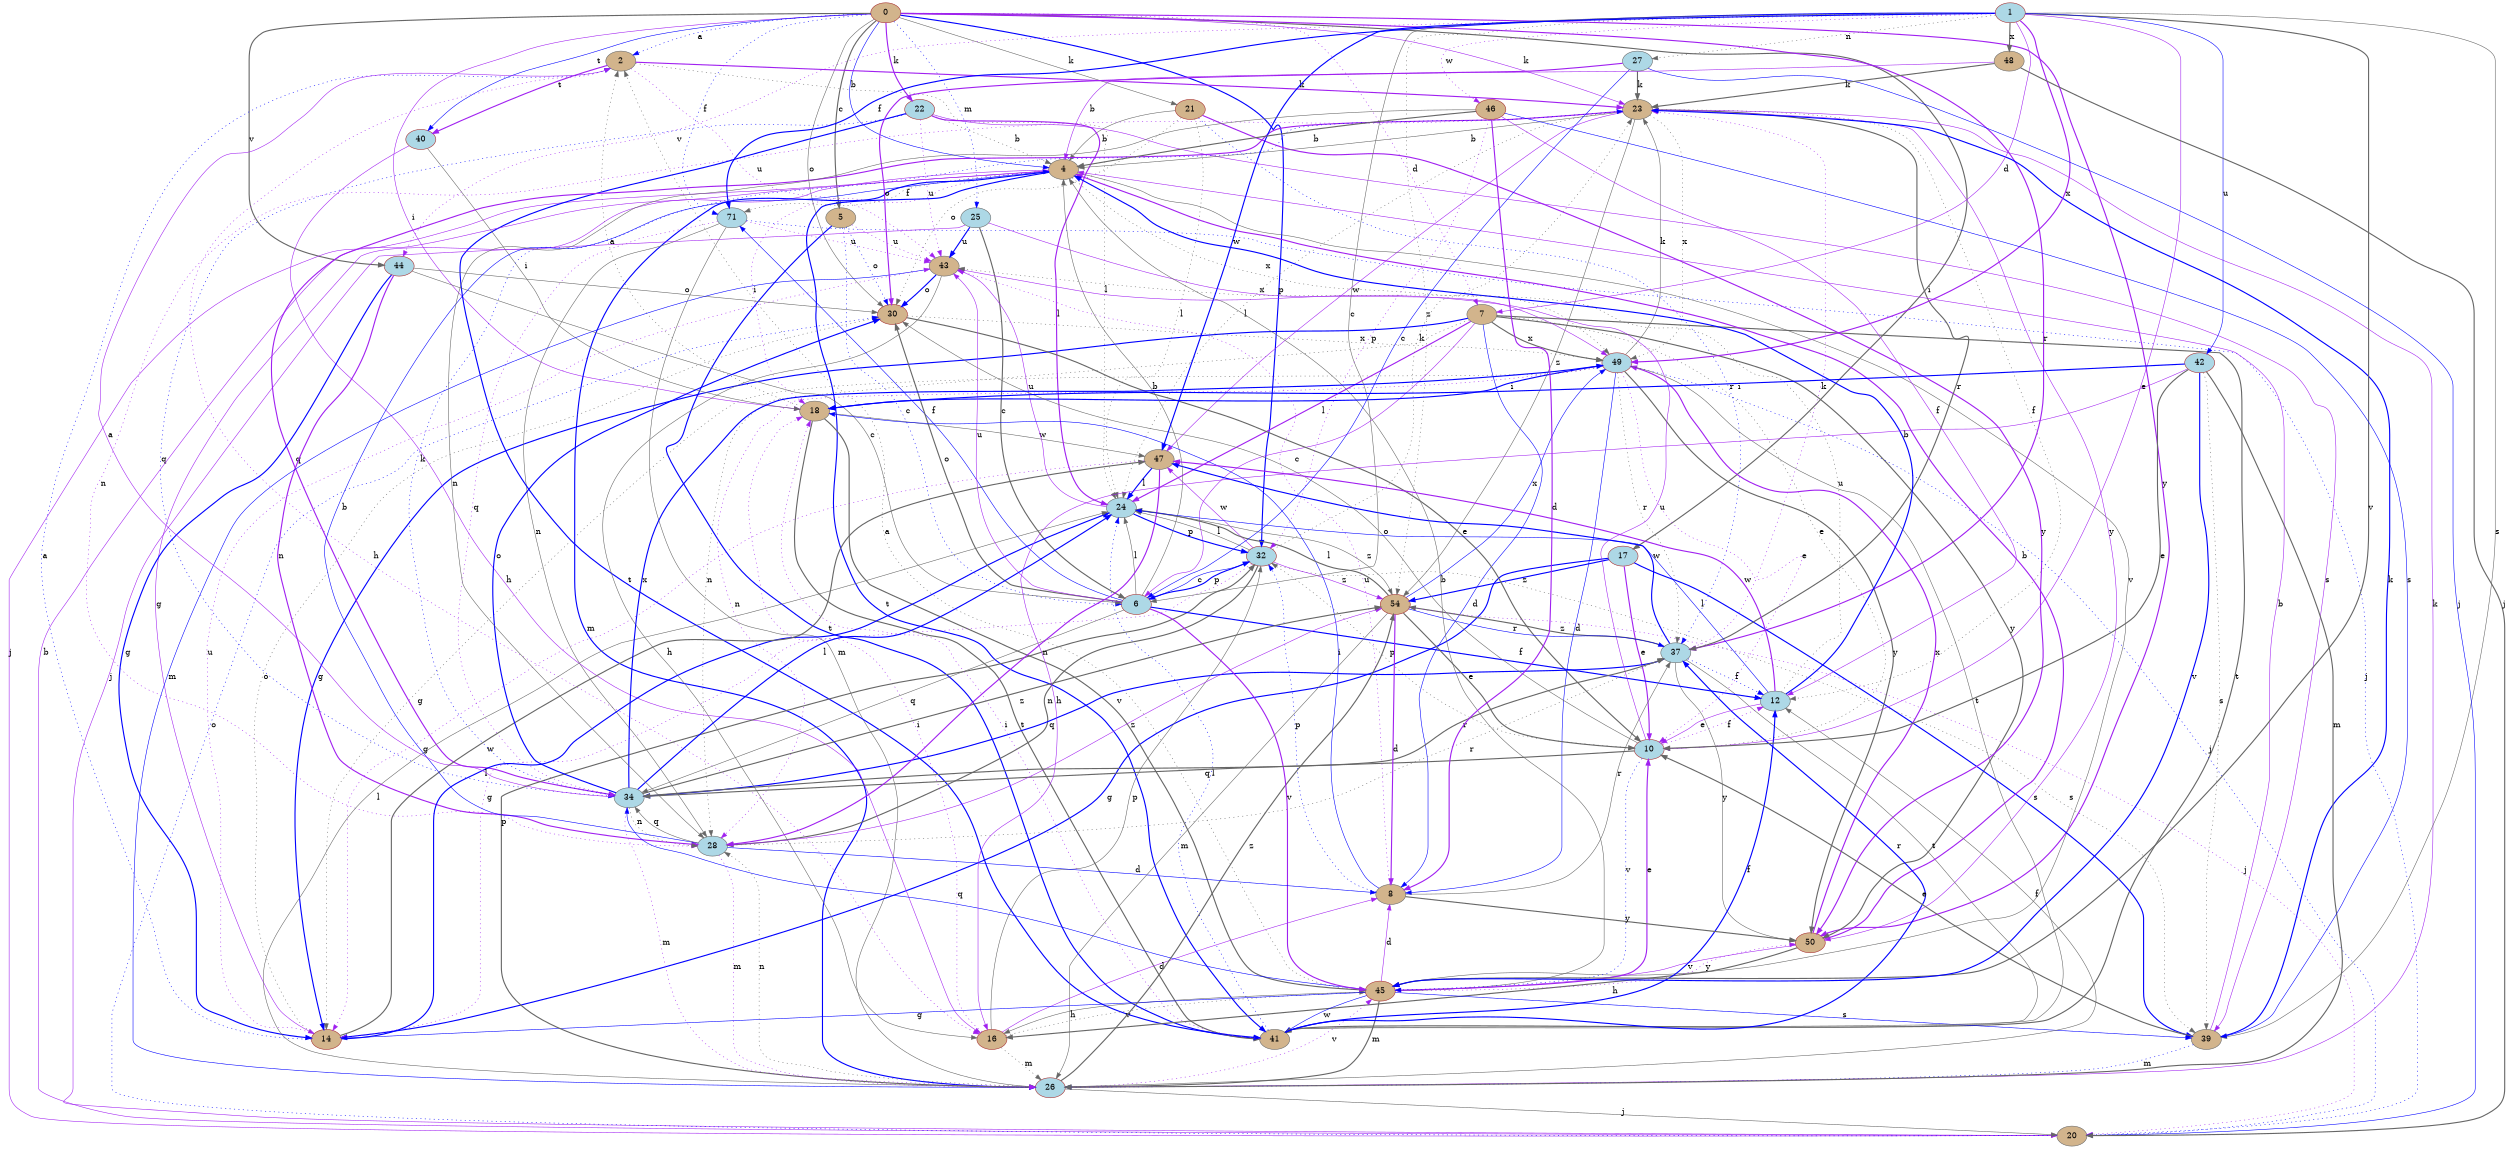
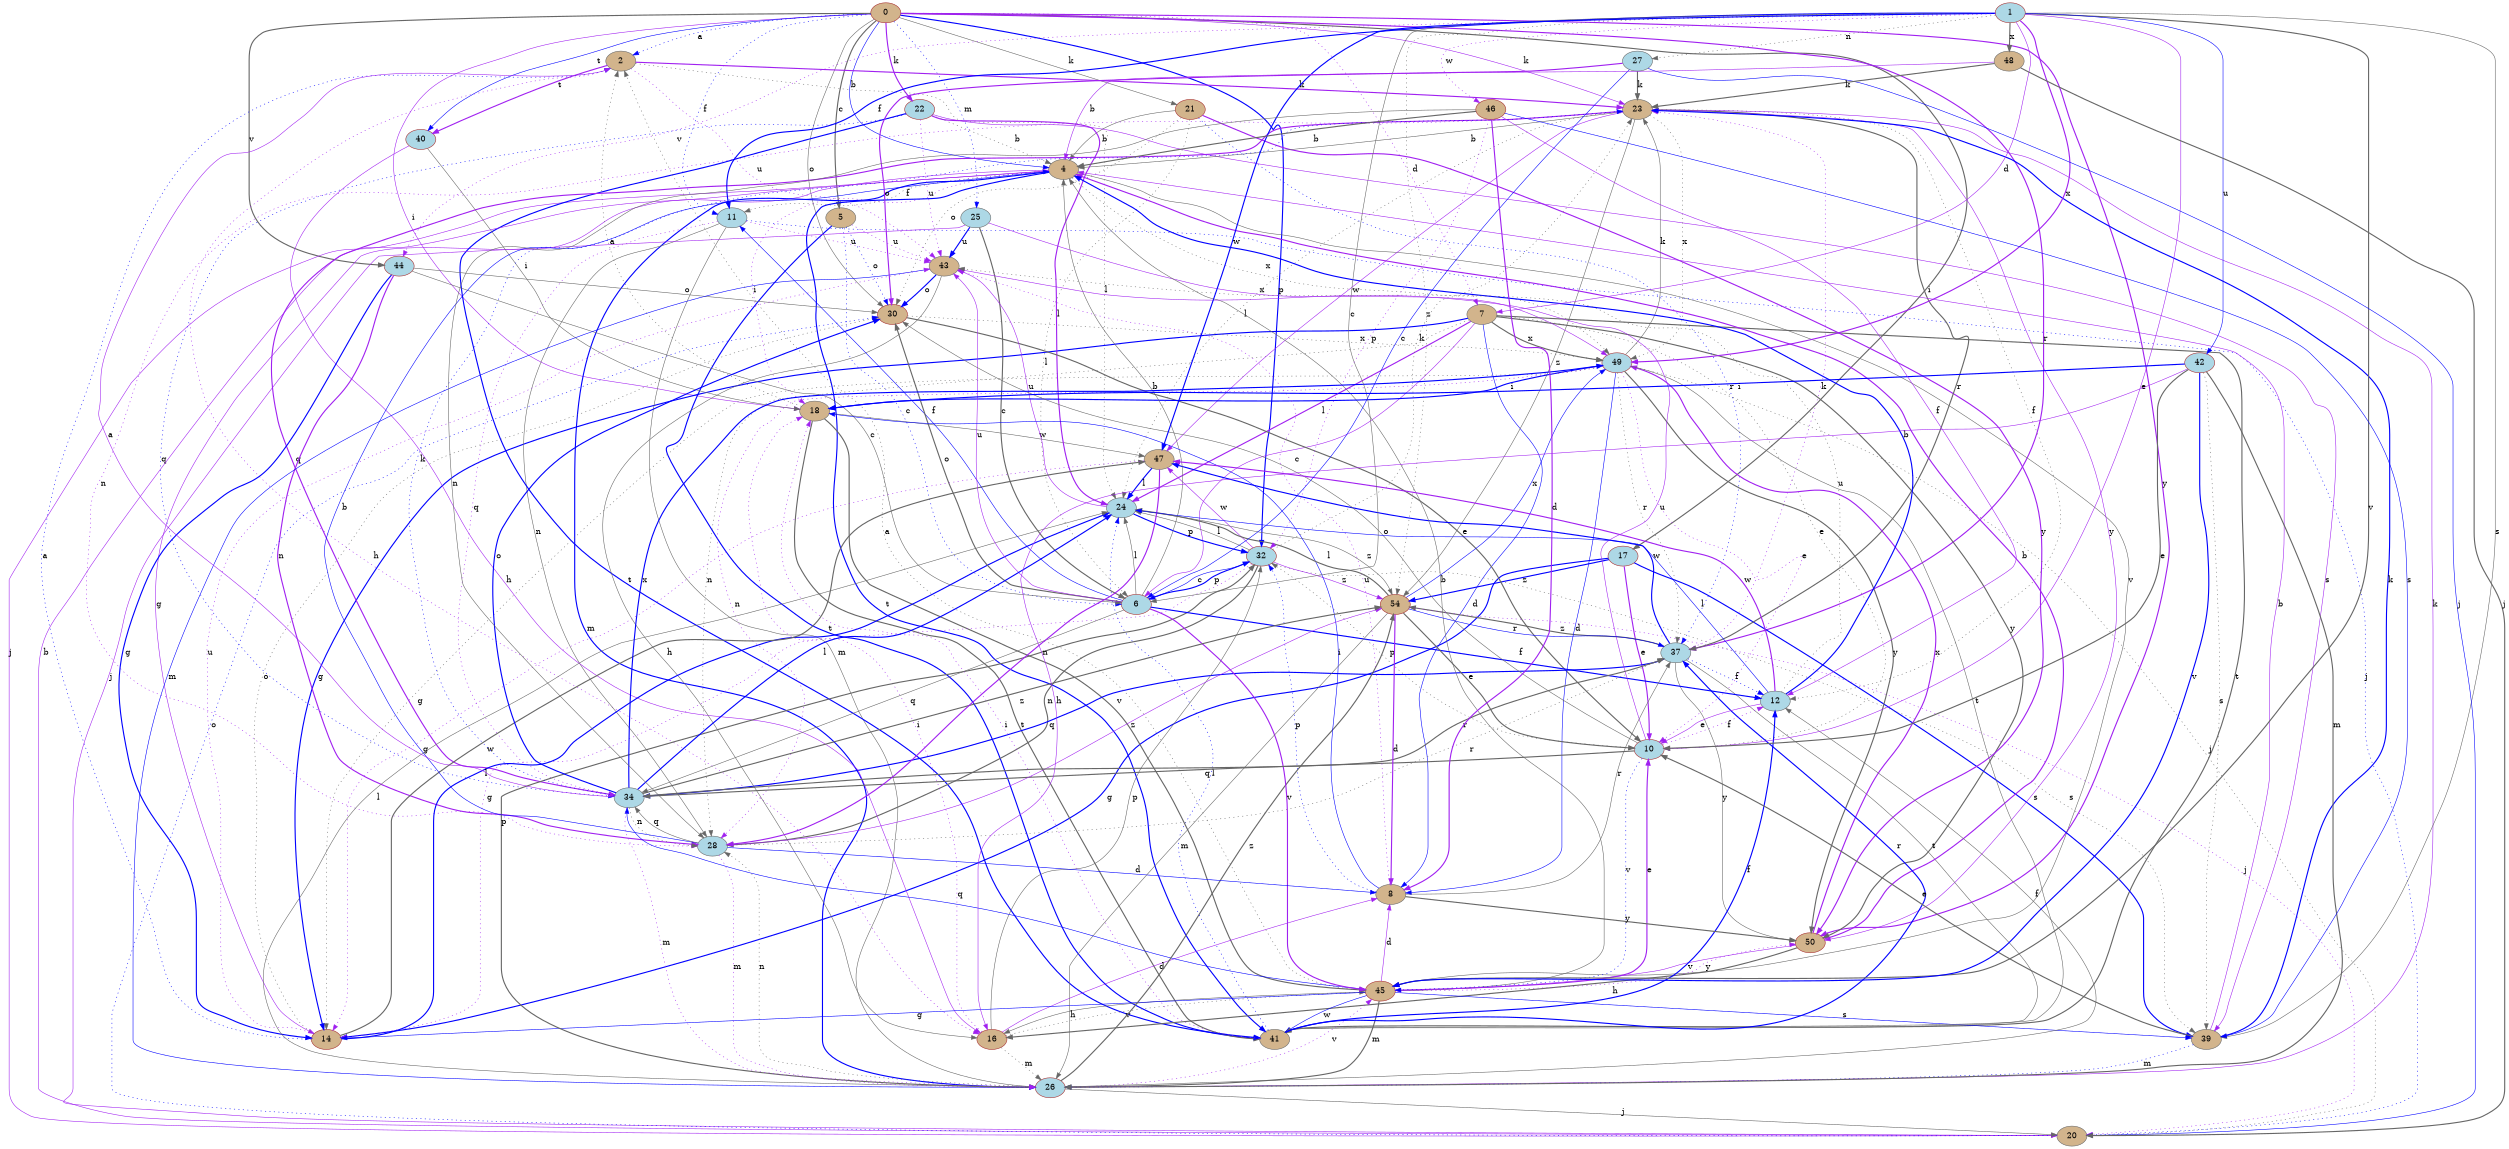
node "71": label "71" -> "11"
edge "21" -> "24": now "21" -> "6"
edge "49" -> "20": color blue -> gray40
